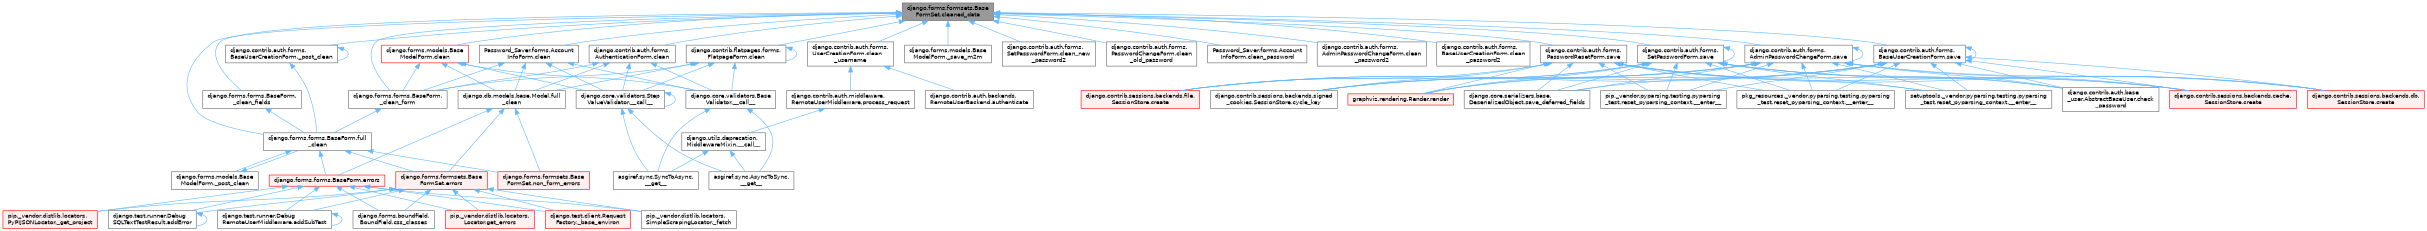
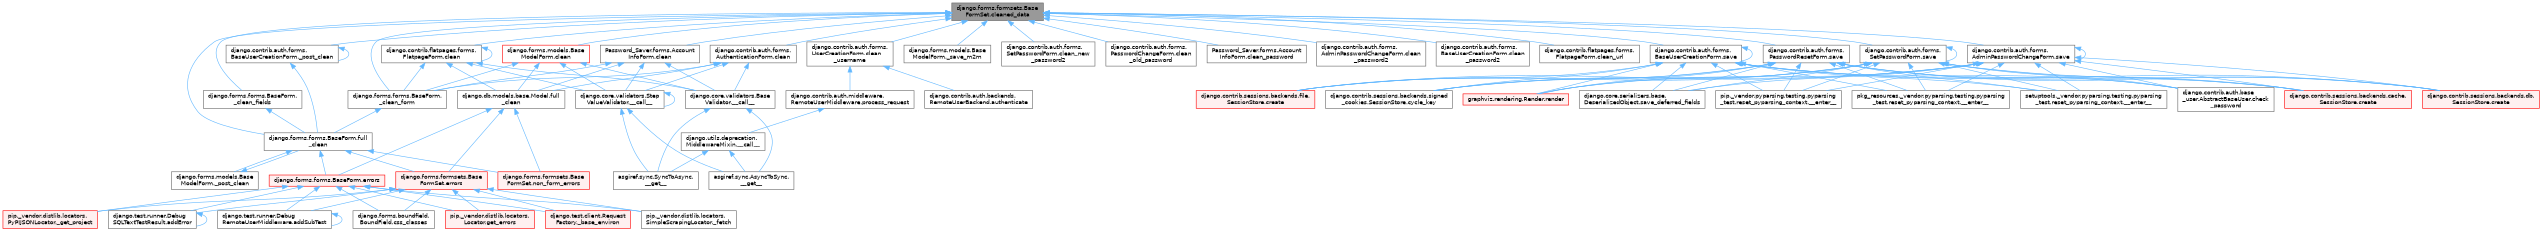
node "django.contrib.flatpages.forms. FlatpageForm.clean_url": added
